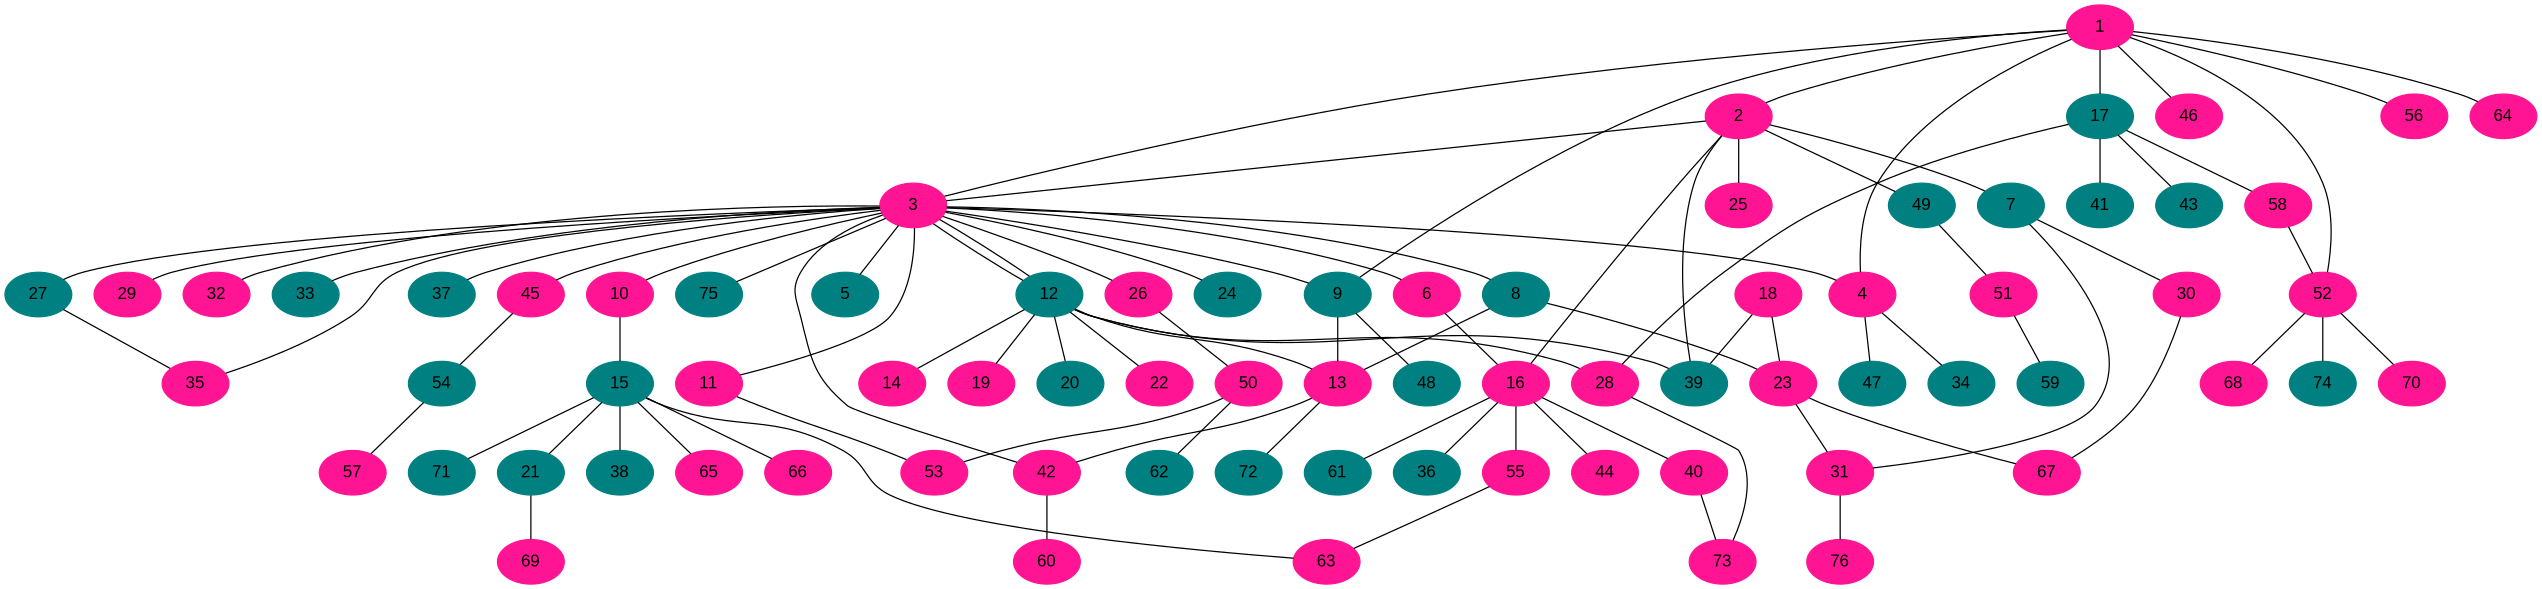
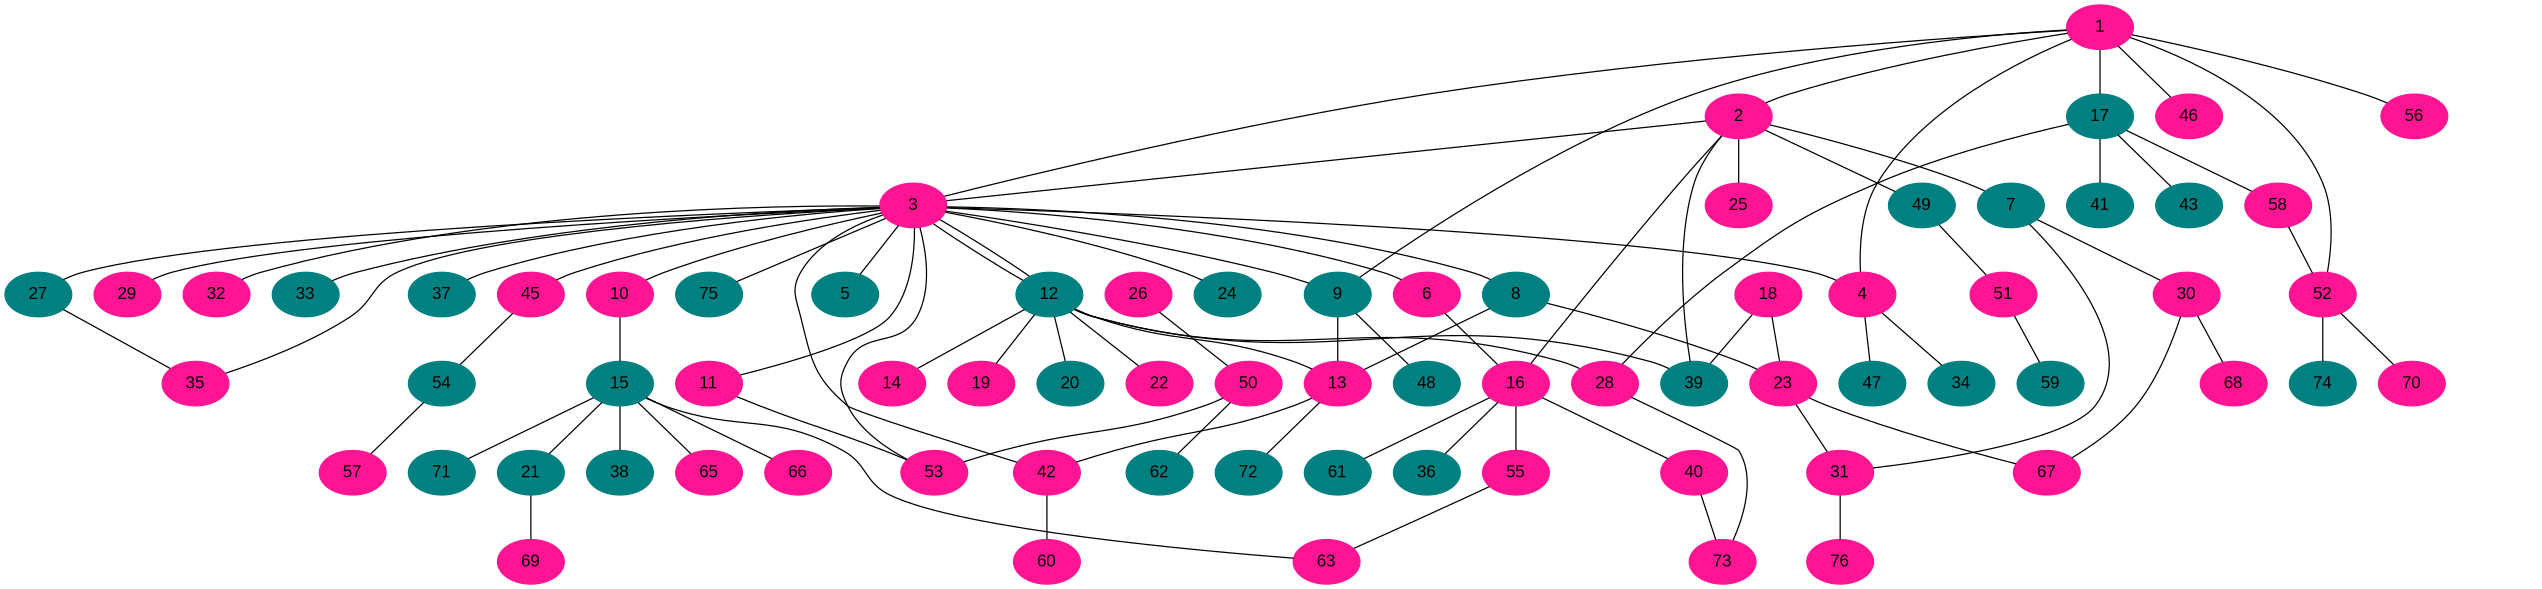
node "64": removed
edge "3" -- "26": now "3" -- "53"
edge "52" -- "68": now "30" -- "68"
node "44": removed
